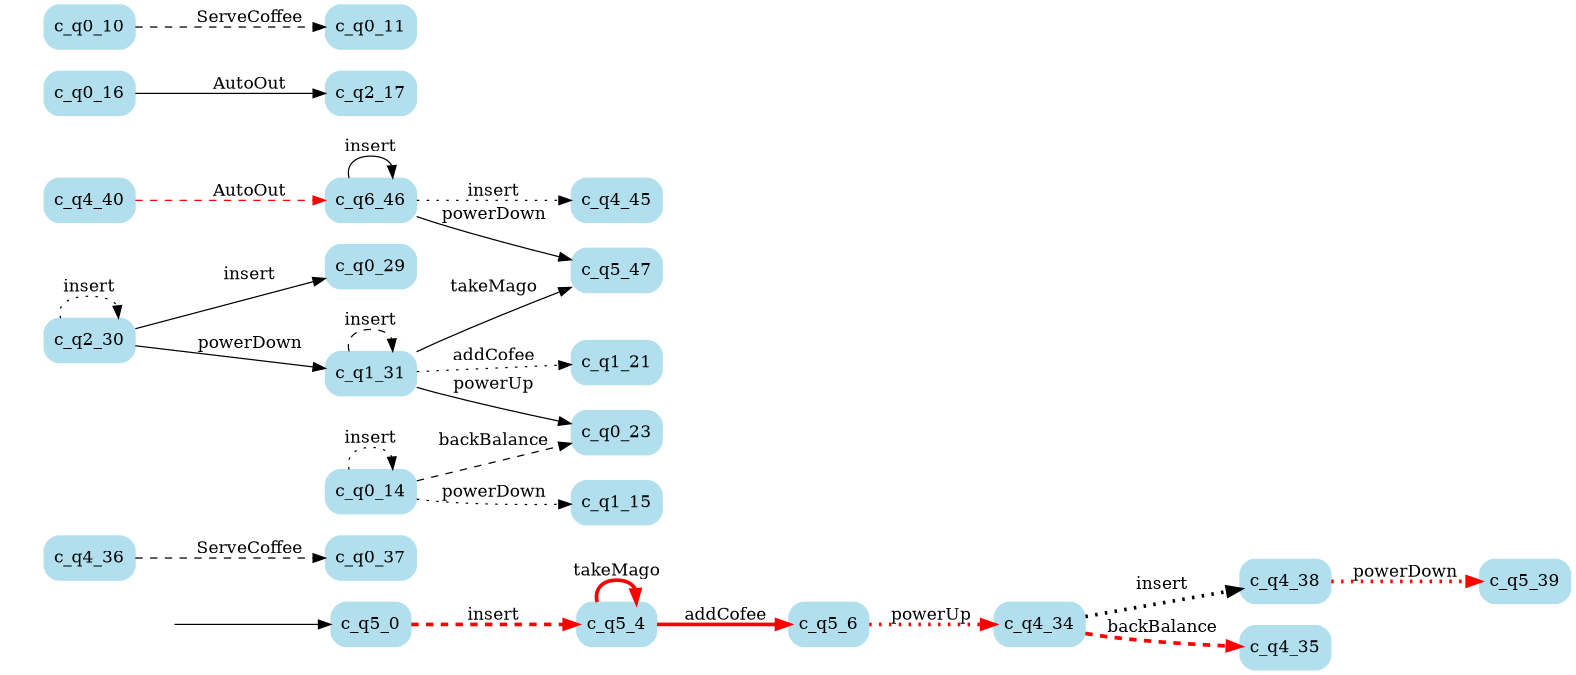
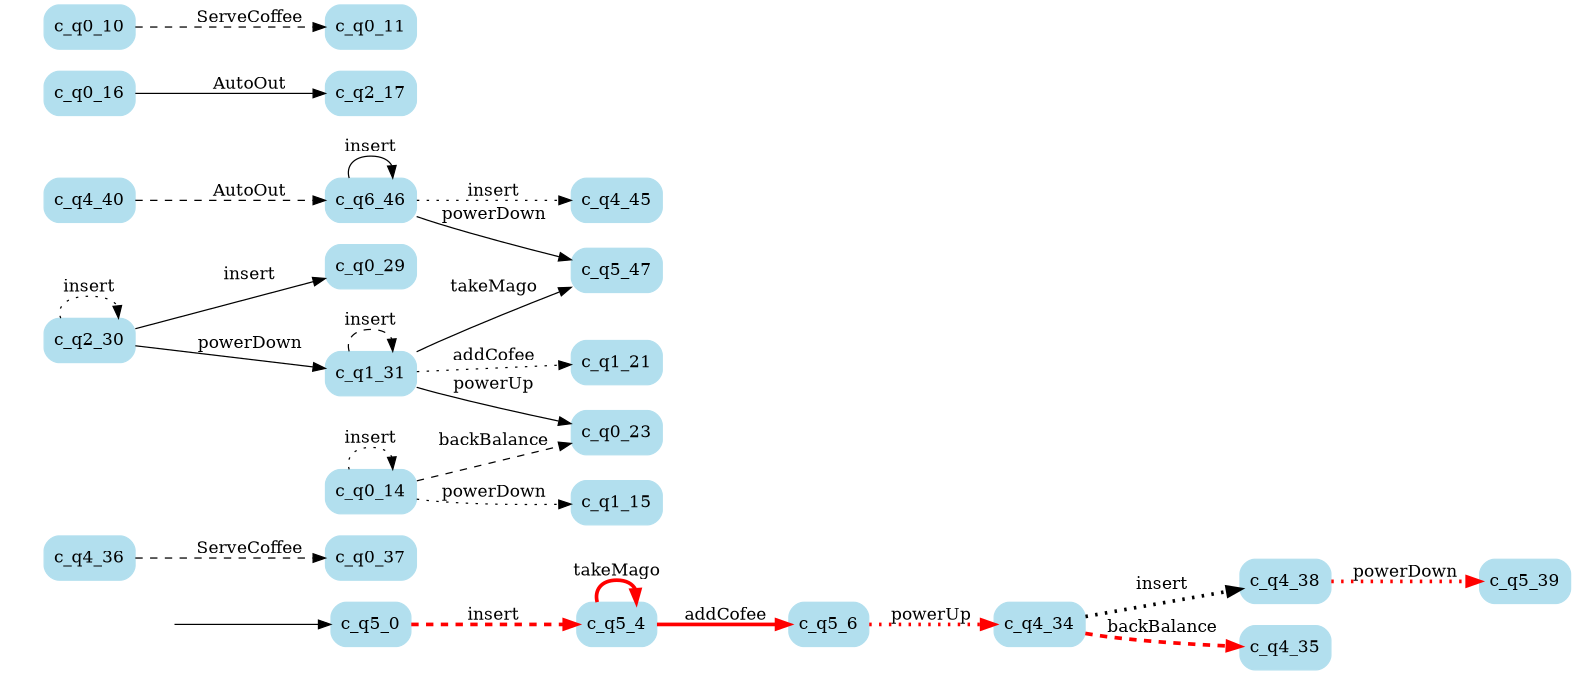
edge "c_q4_40" -> "c_q6_46": color red -> black
